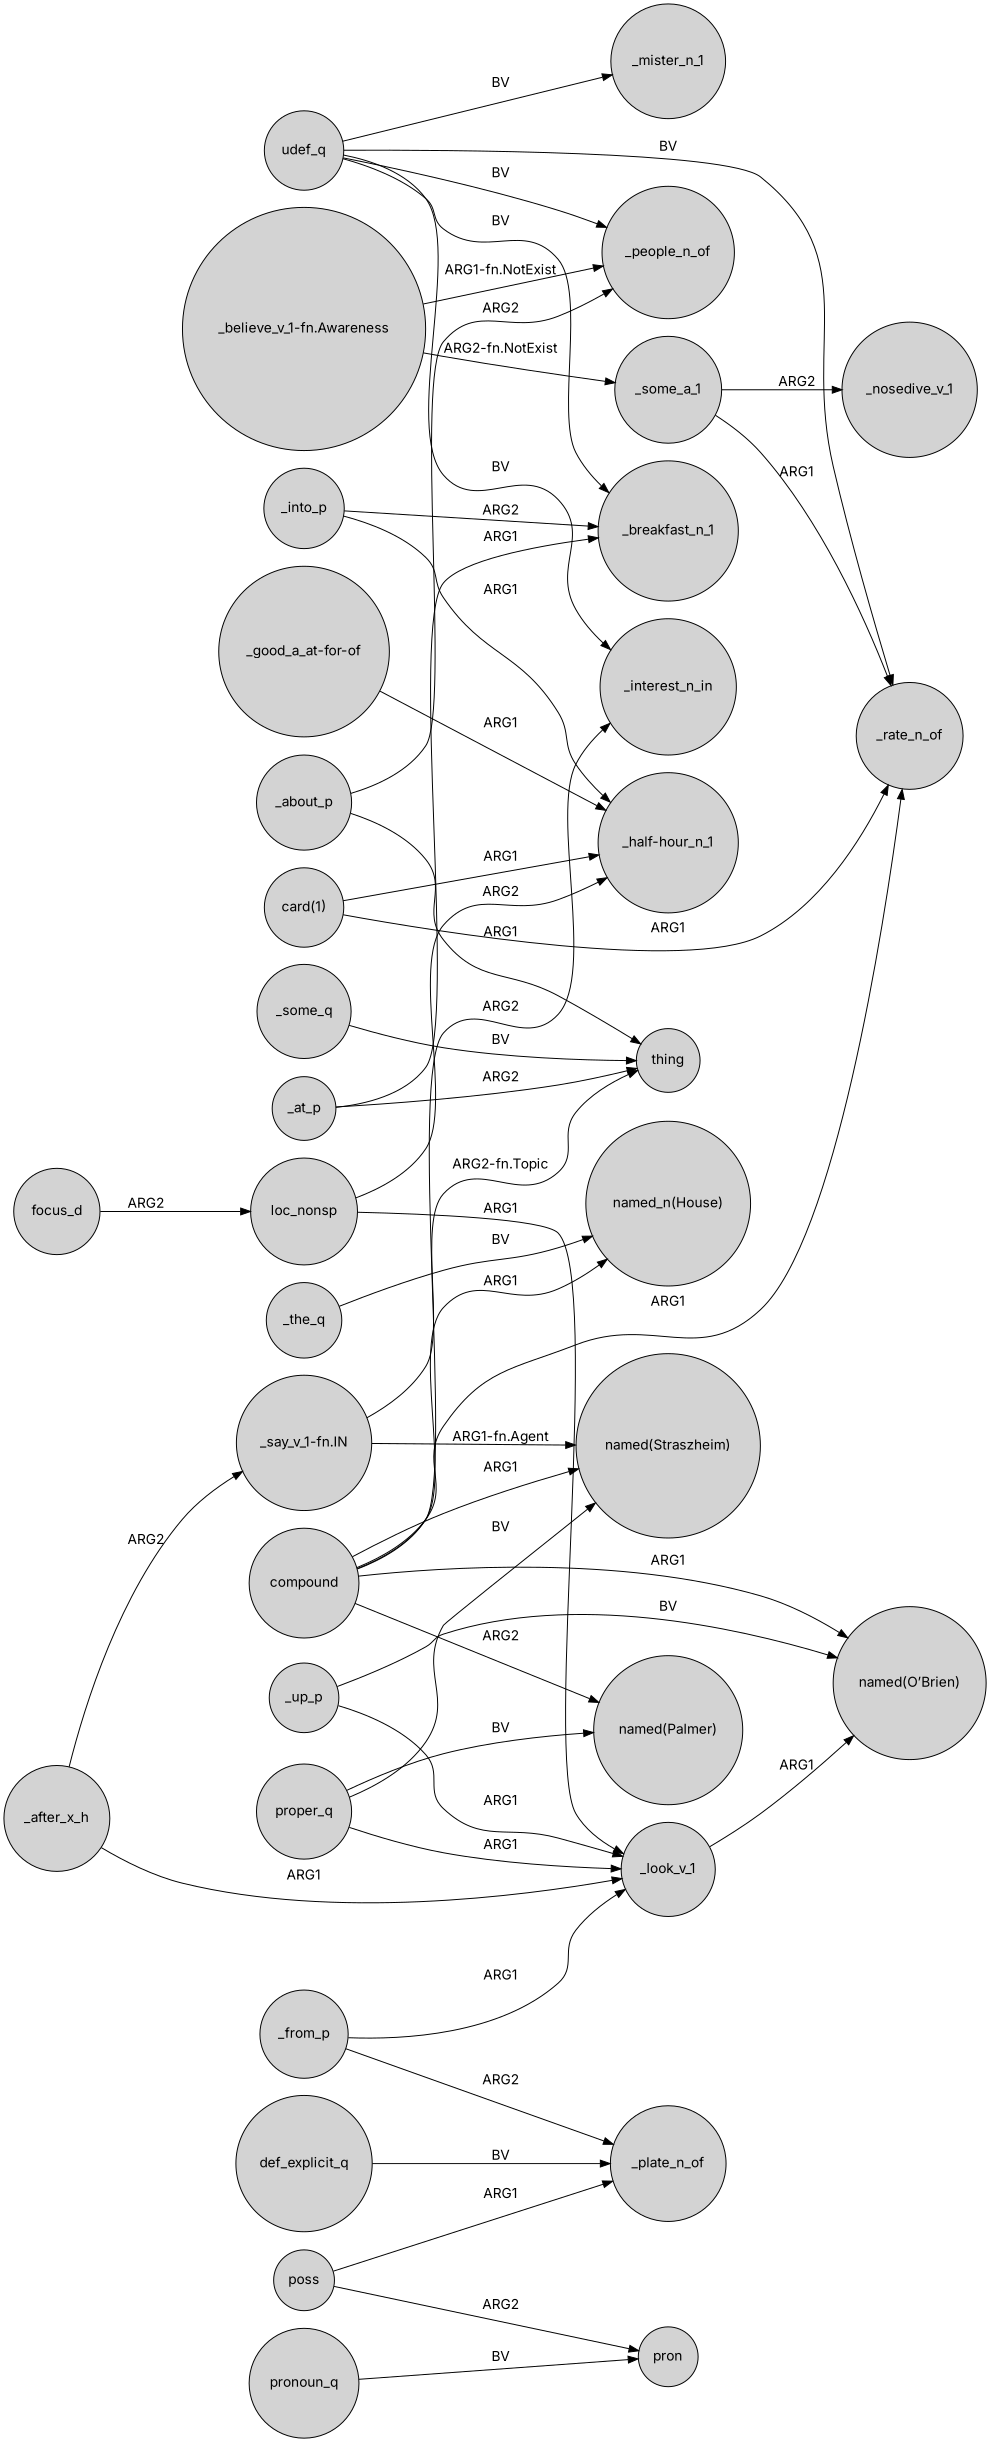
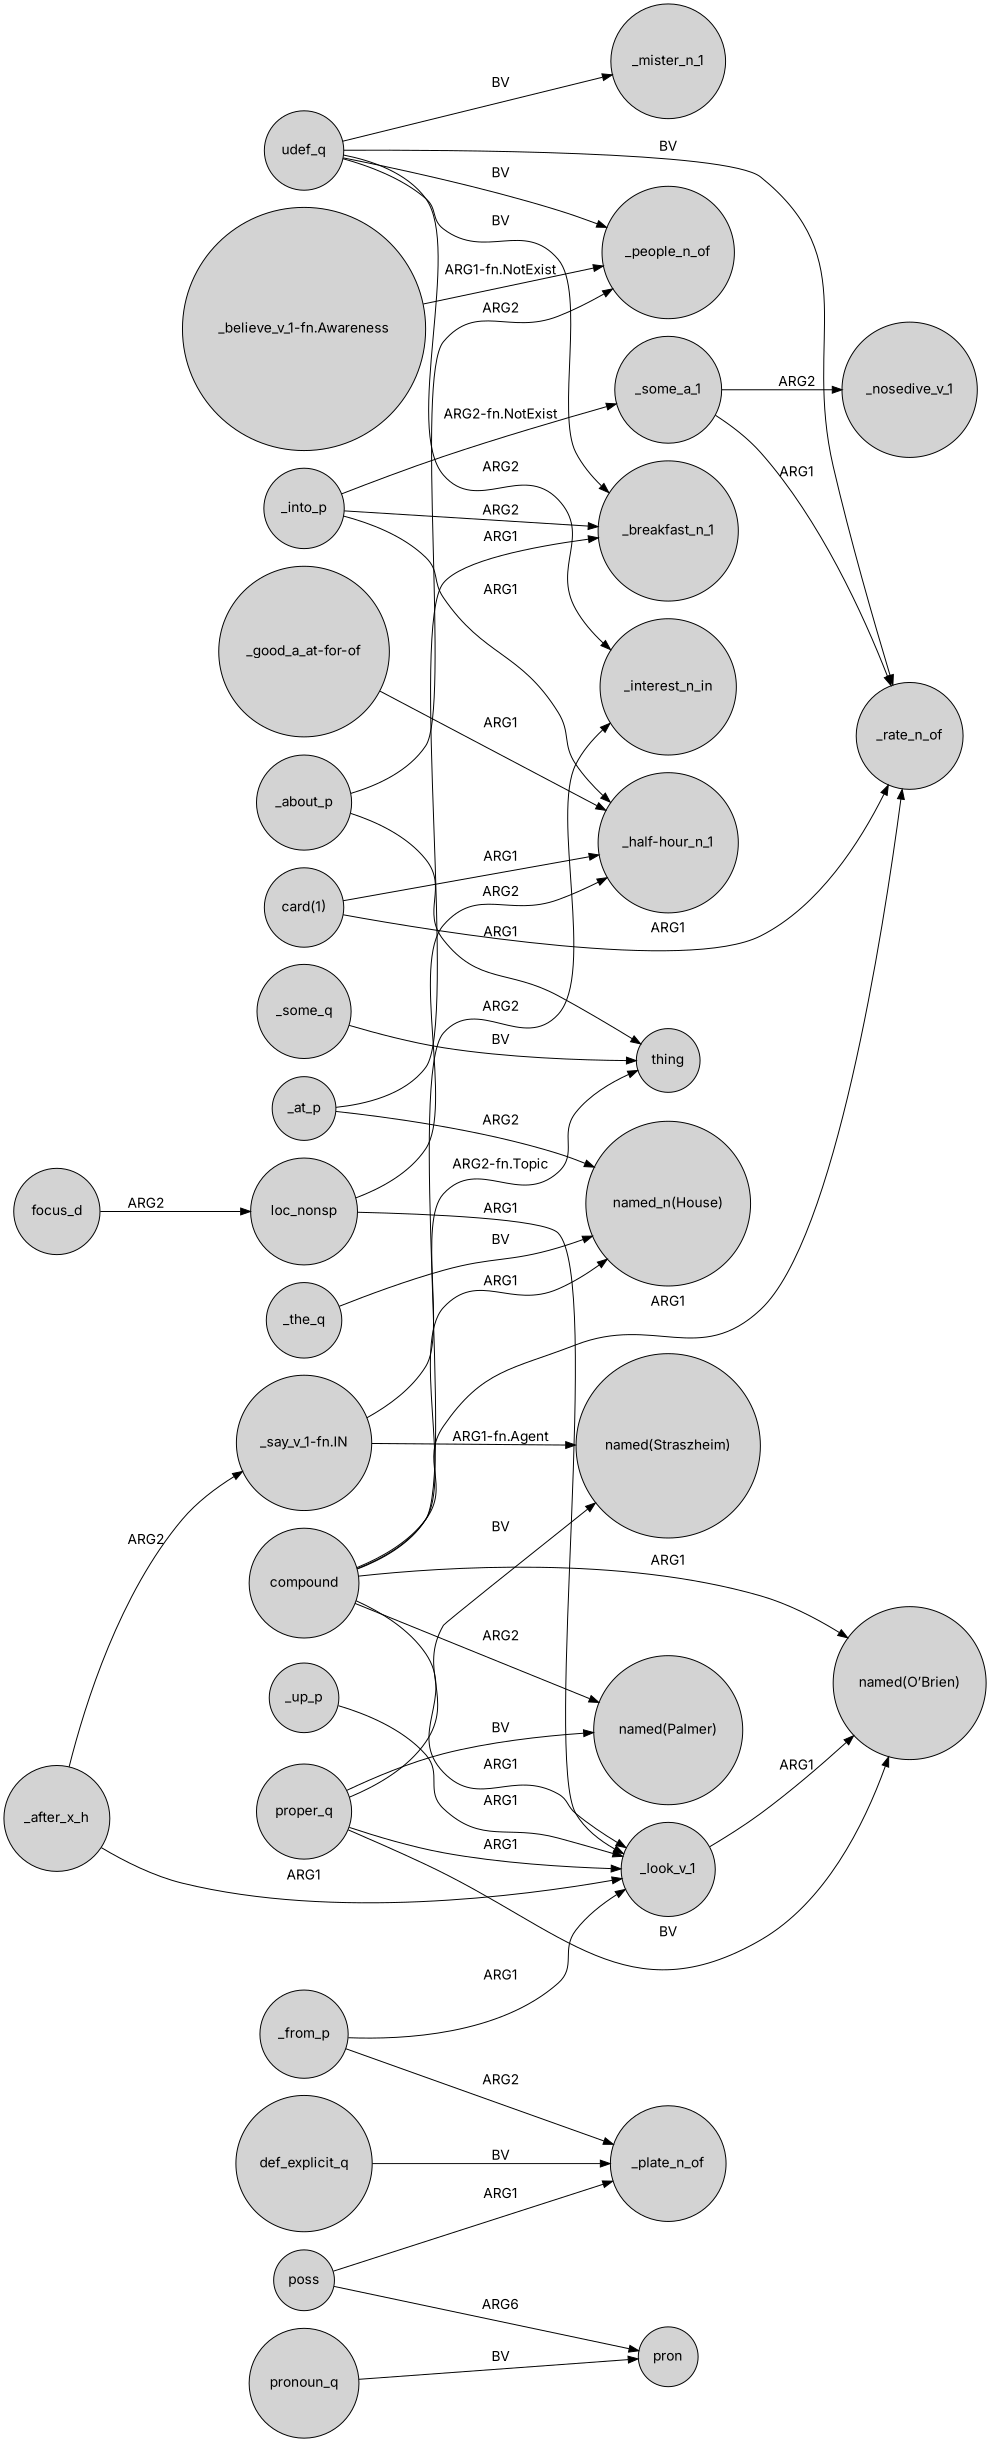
edge "_believe_v_1-fn.Awareness" -> "_some_a_1": now "_into_p" -> "_some_a_1"
edge "udef_q" -> "_interest_n_in": label "BV" -> "ARG2"
edge "_at_p" -> "thing": now "_at_p" -> "named_n(House)"
edge "compound" -> "named(Straszheim)": now "compound" -> "_look_v_1"
edge "_up_p" -> "named(O’Brien)": now "proper_q" -> "named(O’Brien)"
edge "poss" -> "pron": label "ARG2" -> "ARG6"
